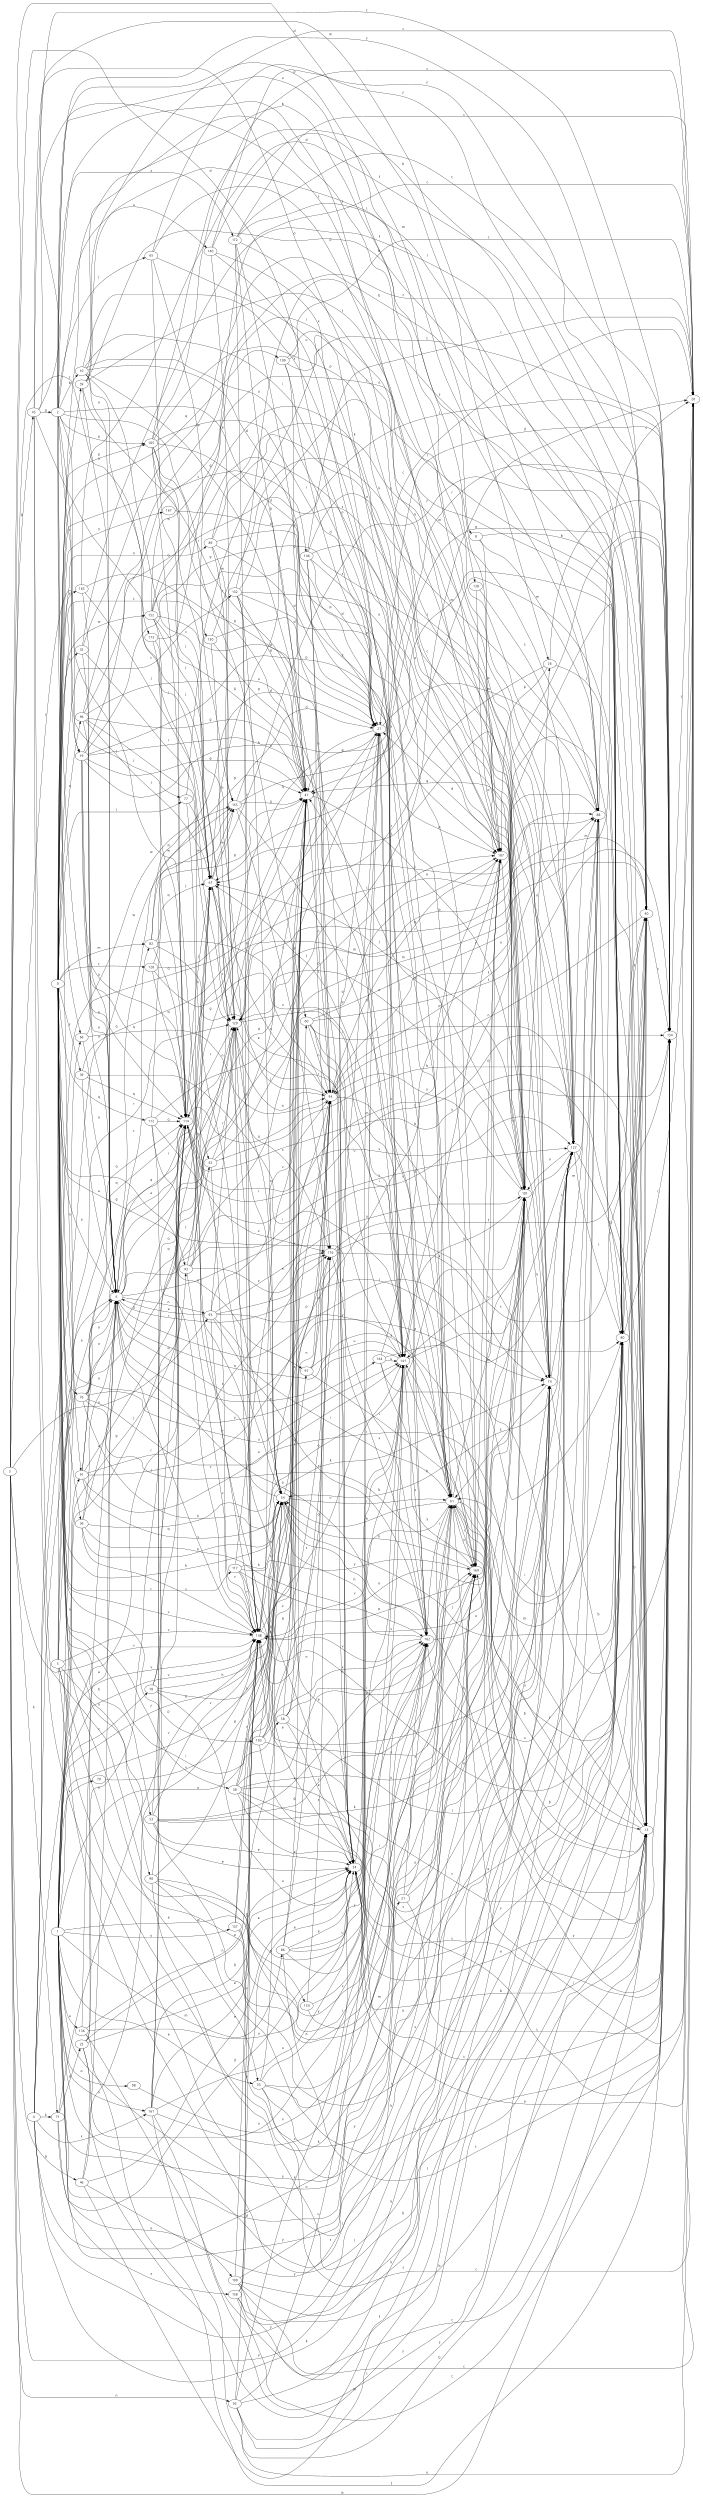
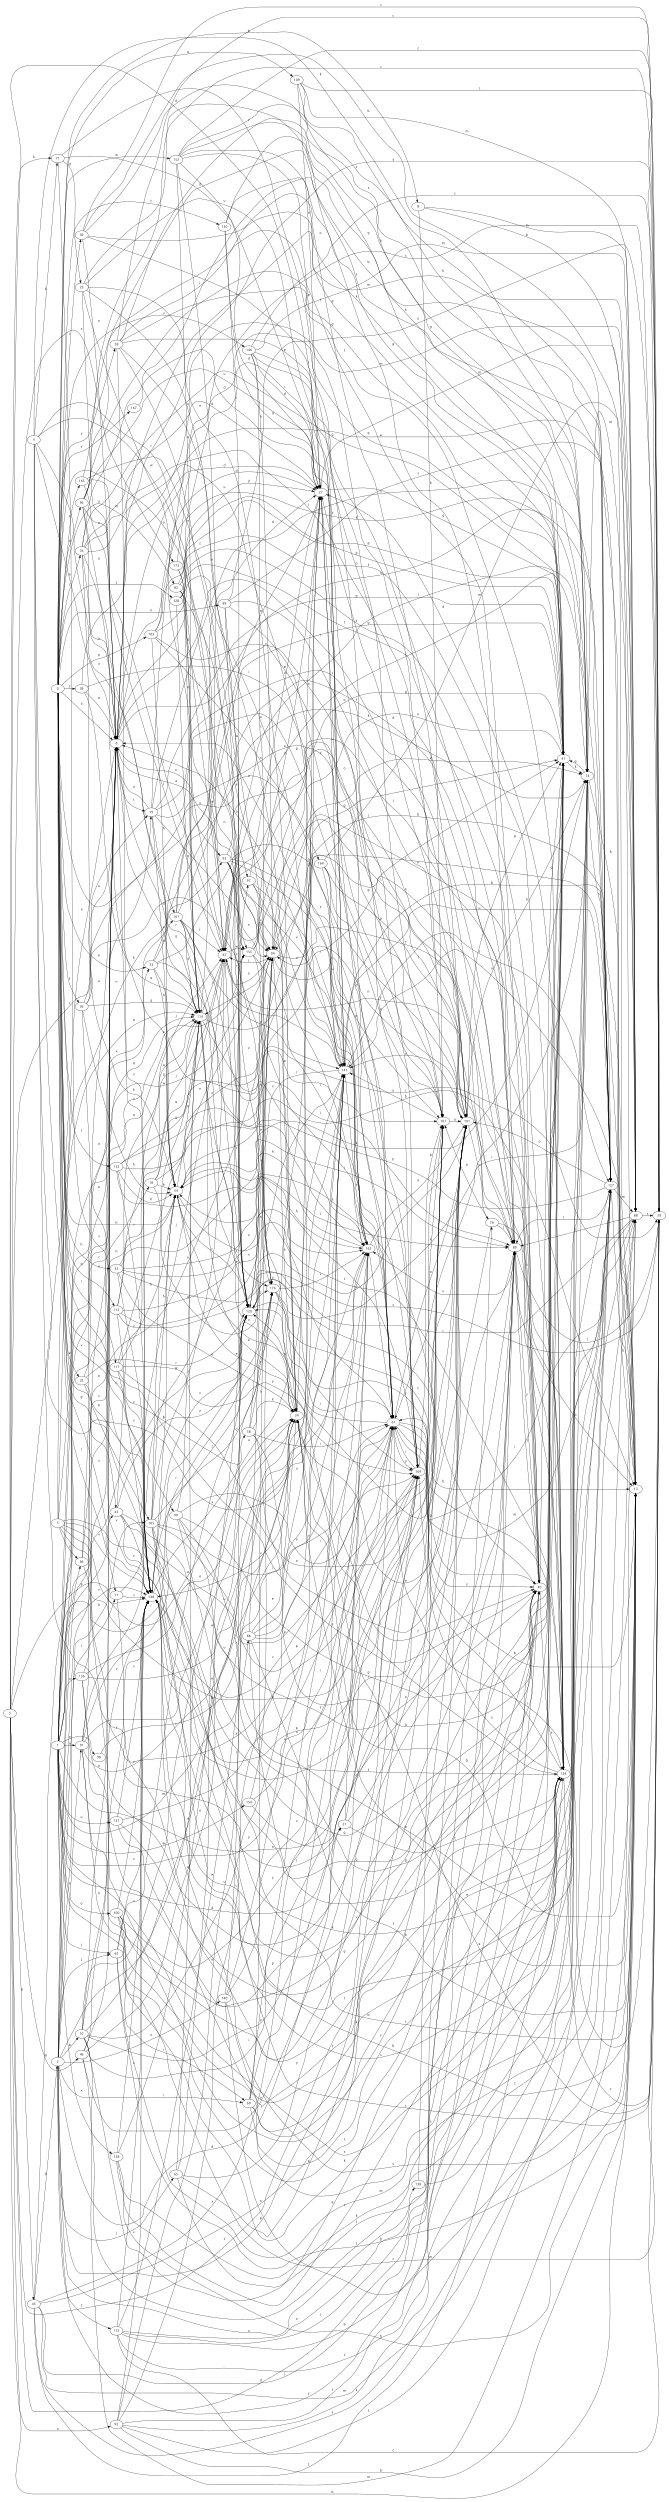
edge "2" -> "101": now "2" -> "21"
edge "132" -> "101": removed, label "o"
edge "6" -> "82": now "6" -> "19"
edge "74" -> "88": reversed
node "70": removed
